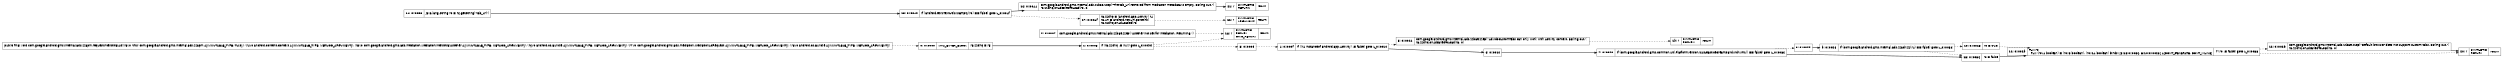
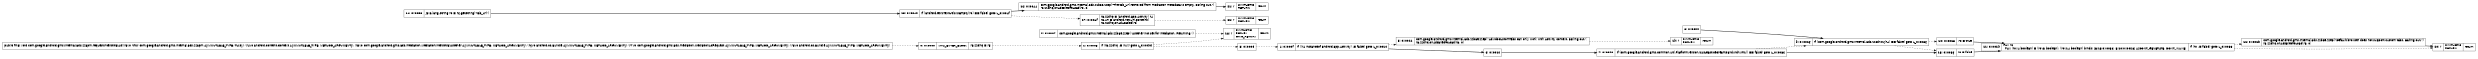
node "22: ?": text "ARGUMENT" -> "RETURN"
edge "0: 0x0000" -> "1: 0x0005": style bold -> dashed
edge "10: 0x0028" -> "11: 0x0029": style dashed -> bold
edge "7: 0x0020" -> "8: 0x0022": now "7: 0x0020" -> "9: 0x0026"
